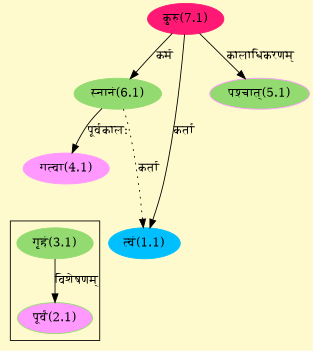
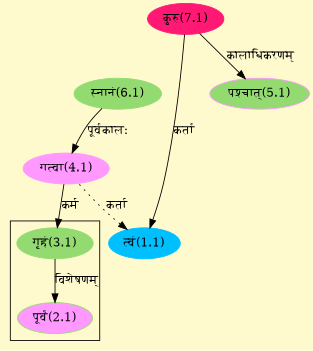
edge "कुरु(7.1)" -> "स्नानं(6.1)": removed, label "कर्म"
edge "स्नानं(6.1)" -> "त्वं(1.1)": now "गत्वा(4.1)" -> "त्वं(1.1)"
edge "गत्वा(4.1)" -> "गृहं(3.1)": added, label "कर्म"
